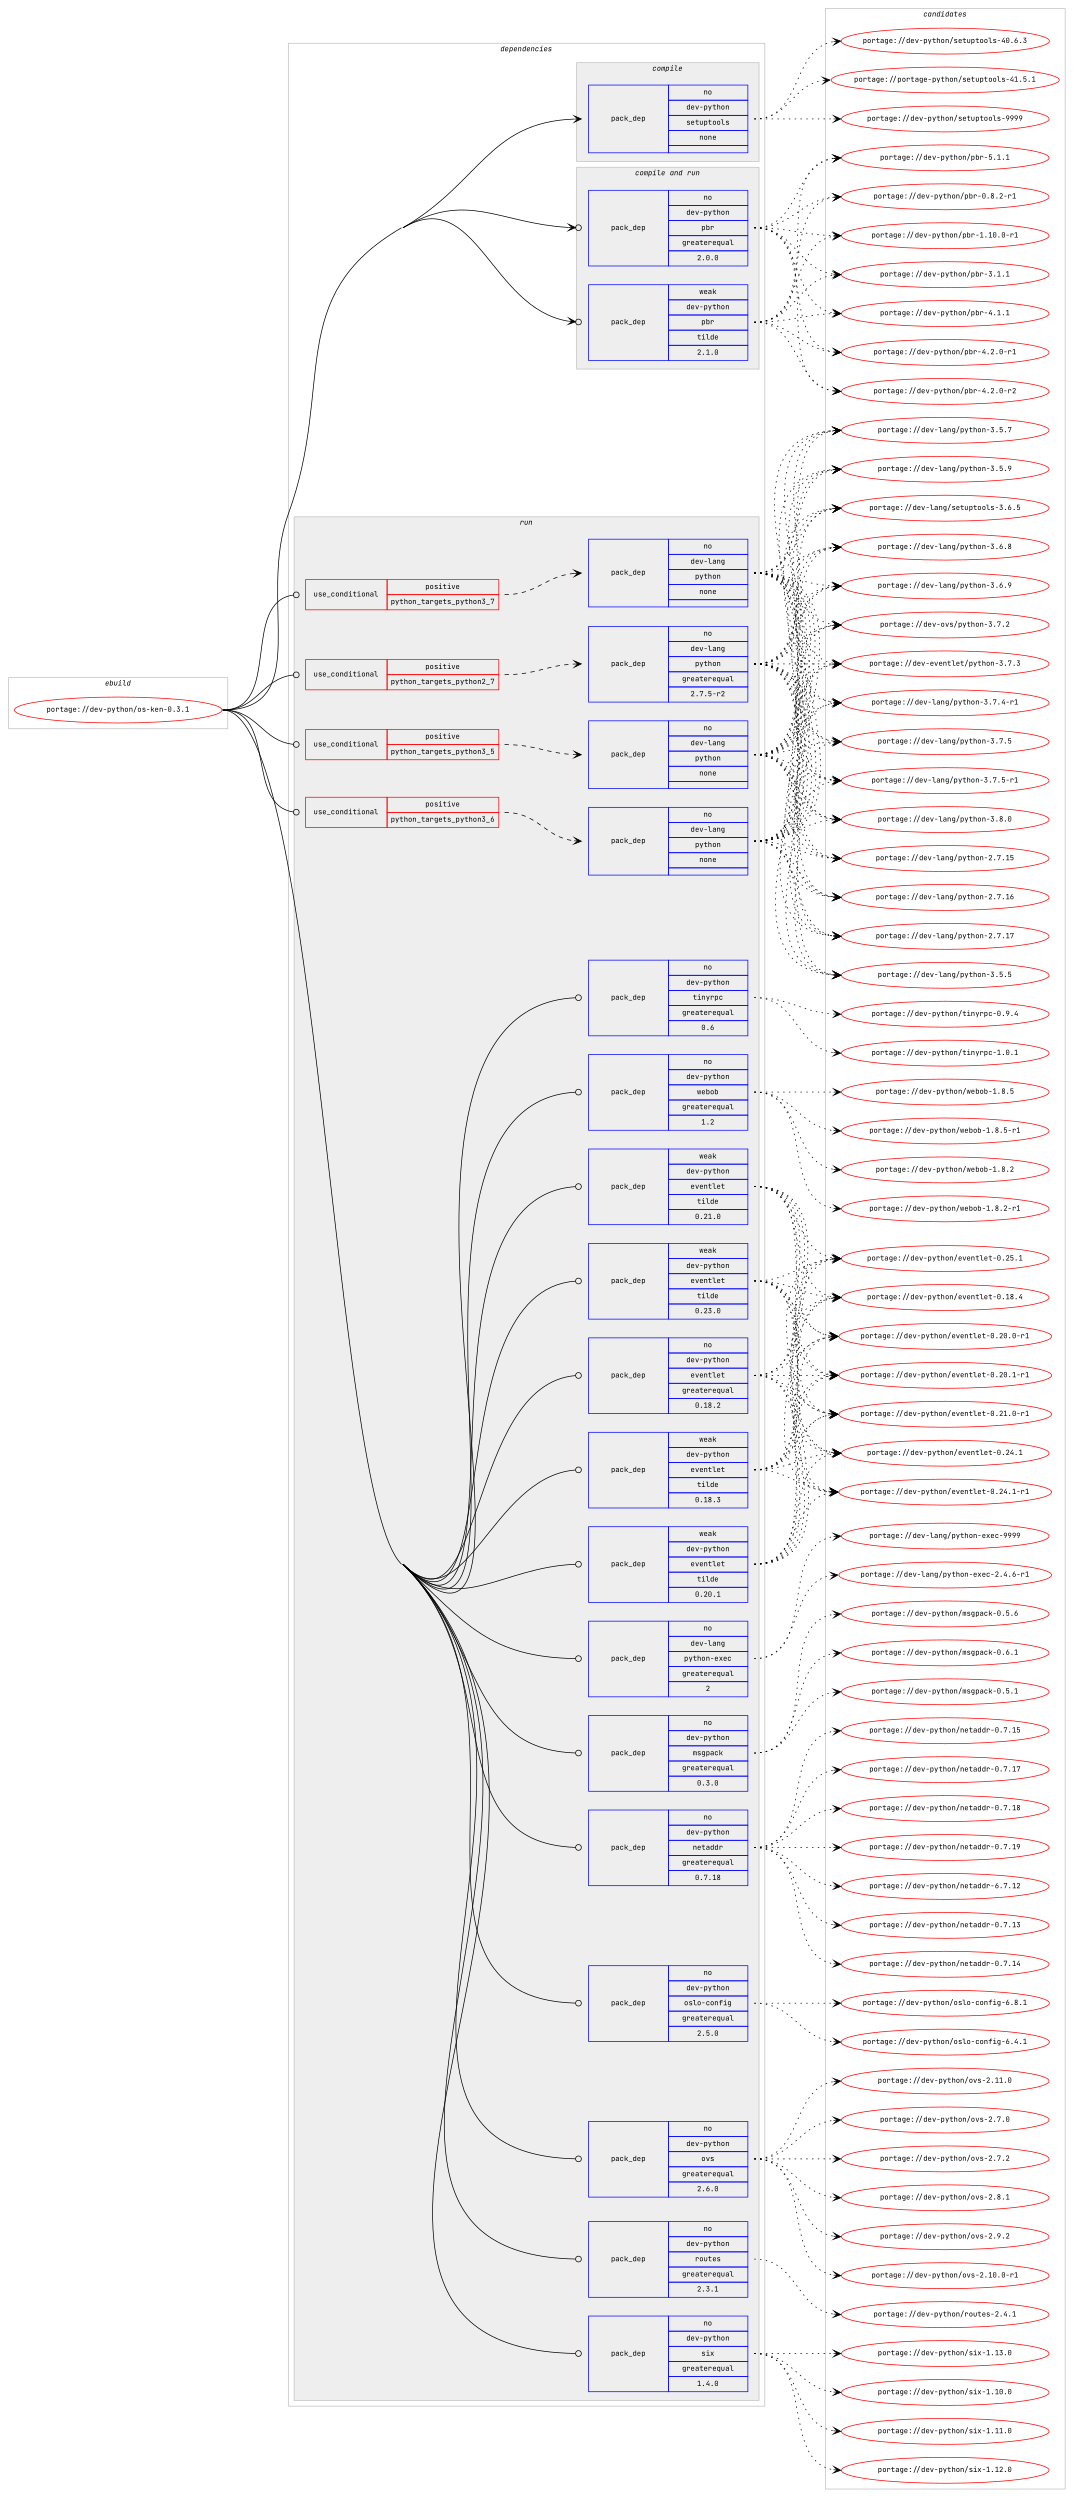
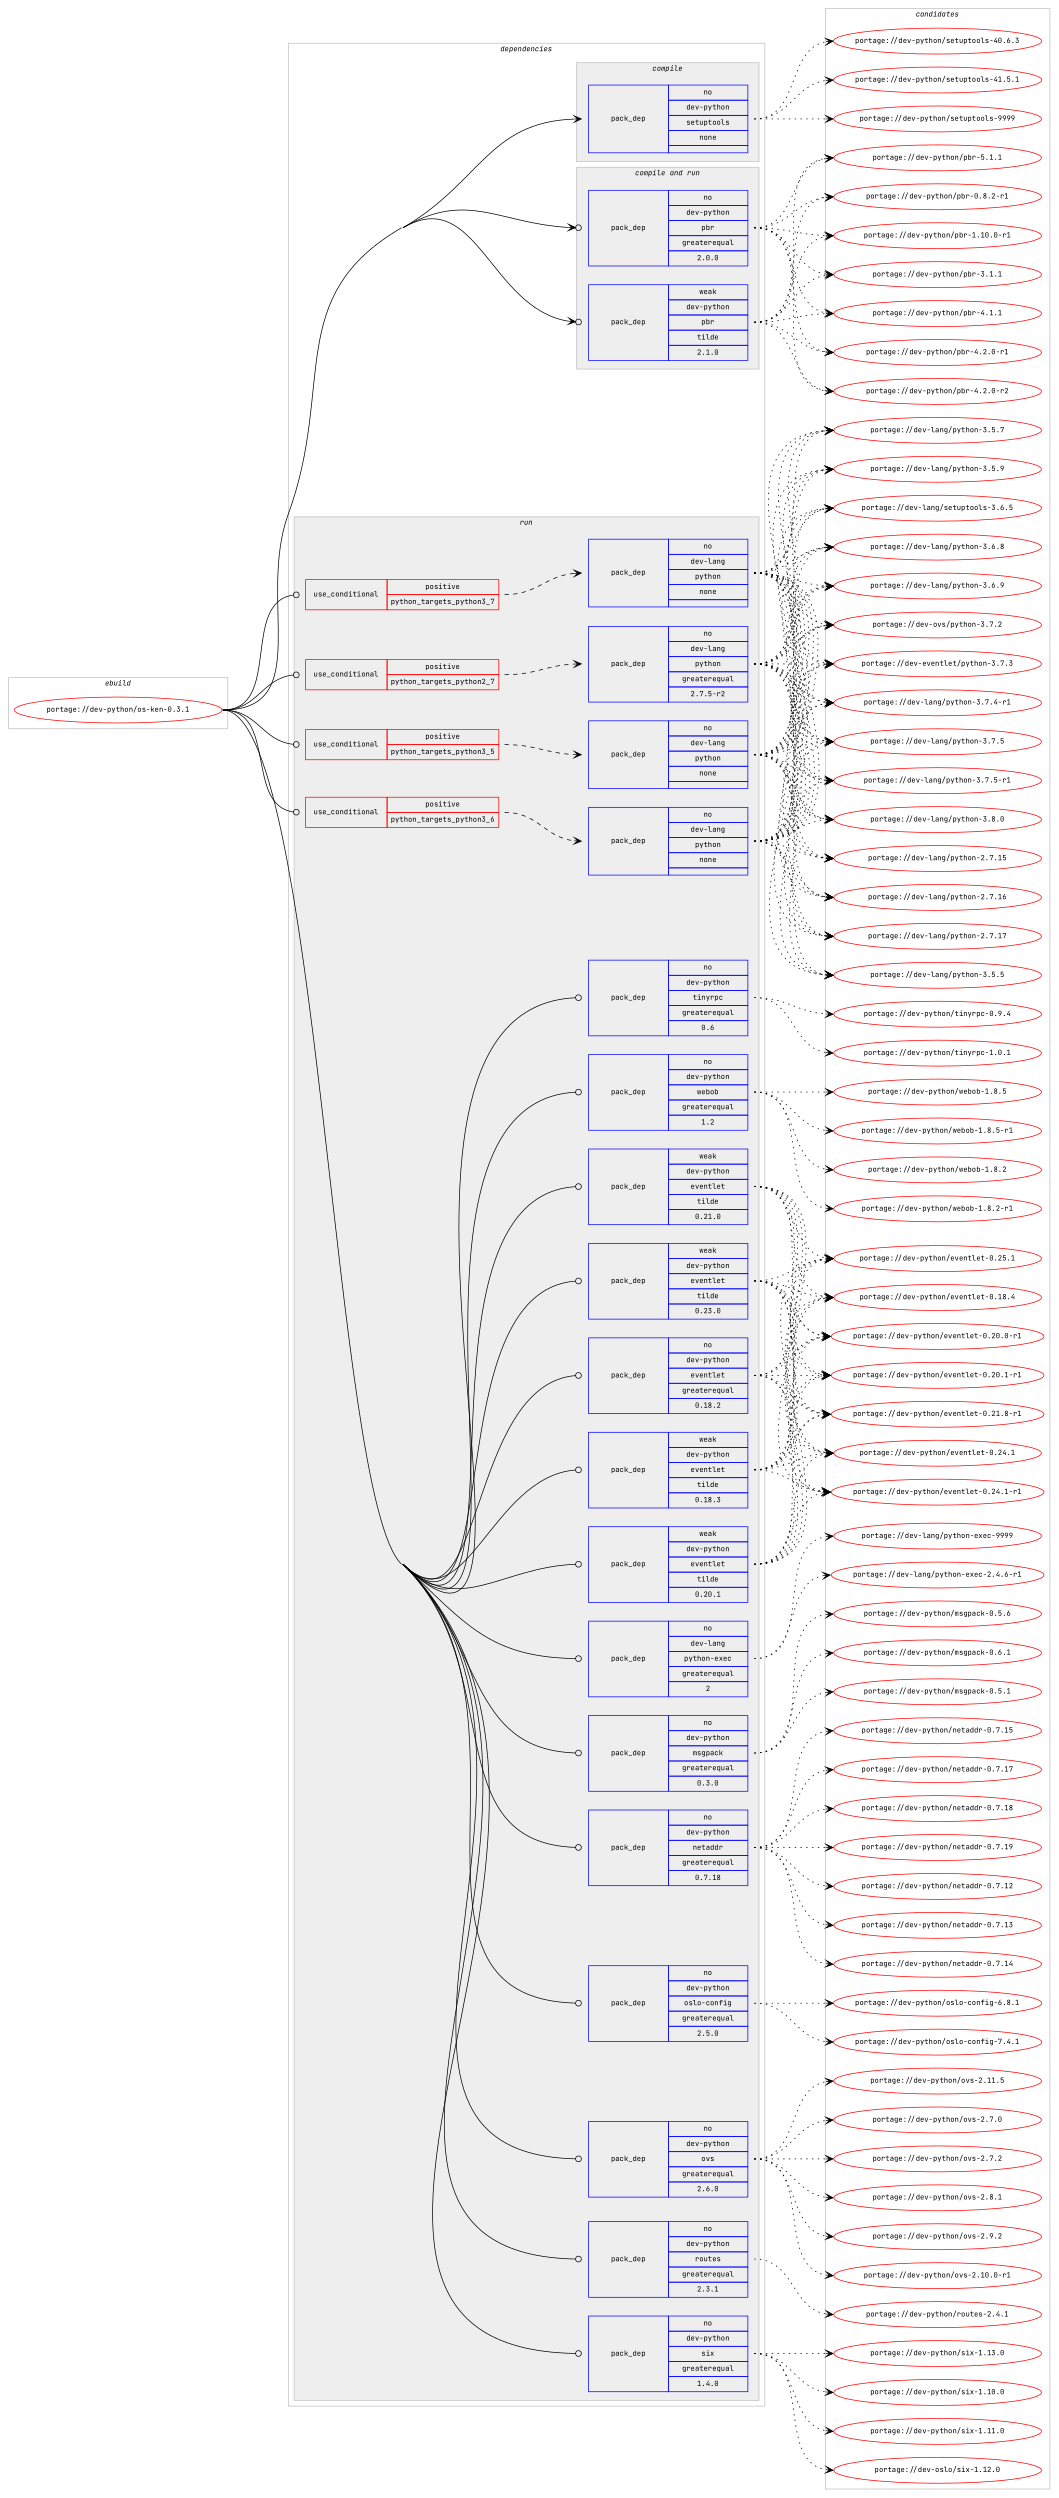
node "portage://portage-python/setuptools-41.5.1": label "portage://portage-python/setuptools-41.5.1" -> "portage://dev-python/setuptools-41.5.1"
node "portage://dev-python/eventlet-0.21.0-r1": label "portage://dev-python/eventlet-0.21.0-r1" -> "portage://dev-python/eventlet-0.21.8-r1"
node "portage://dev-python/netaddr-6.7.12": label "portage://dev-python/netaddr-6.7.12" -> "portage://dev-python/netaddr-0.7.12"
node "portage://dev-python/oslo-config-6.4.1": label "portage://dev-python/oslo-config-6.4.1" -> "portage://dev-python/oslo-config-7.4.1"
node "portage://dev-python/ovs-2.11.0": label "portage://dev-python/ovs-2.11.0" -> "portage://dev-python/ovs-2.11.5"
node "portage://dev-python/six-1.12.0": label "portage://dev-python/six-1.12.0" -> "portage://dev-oslo/six-1.12.0"
